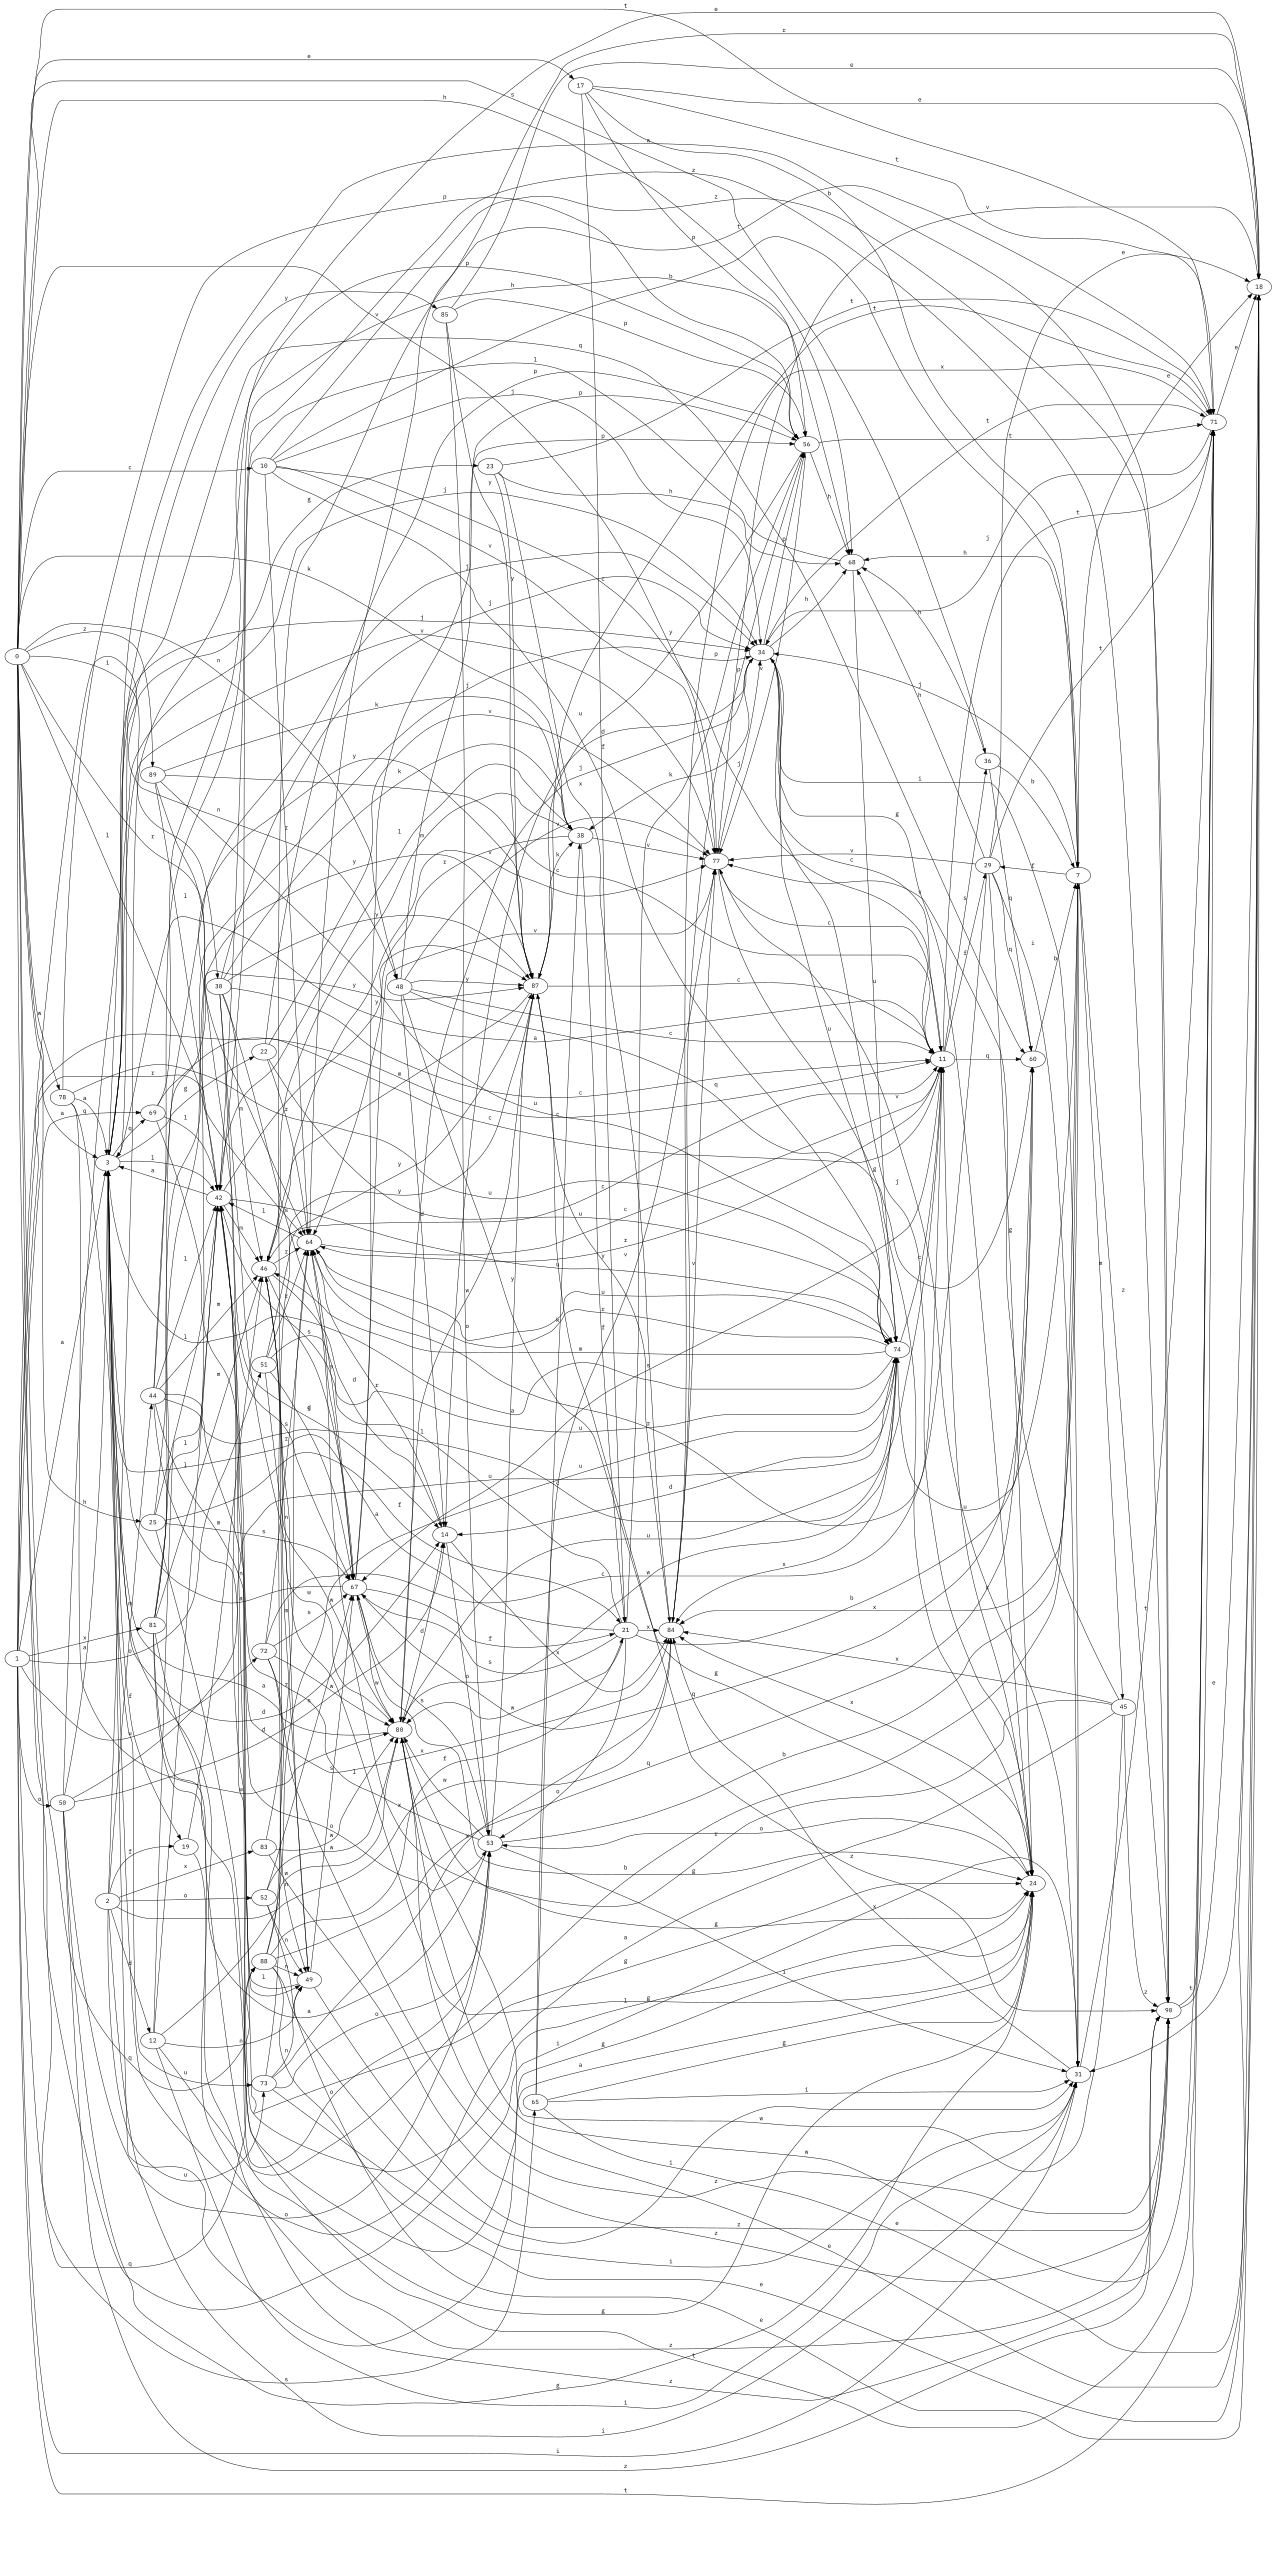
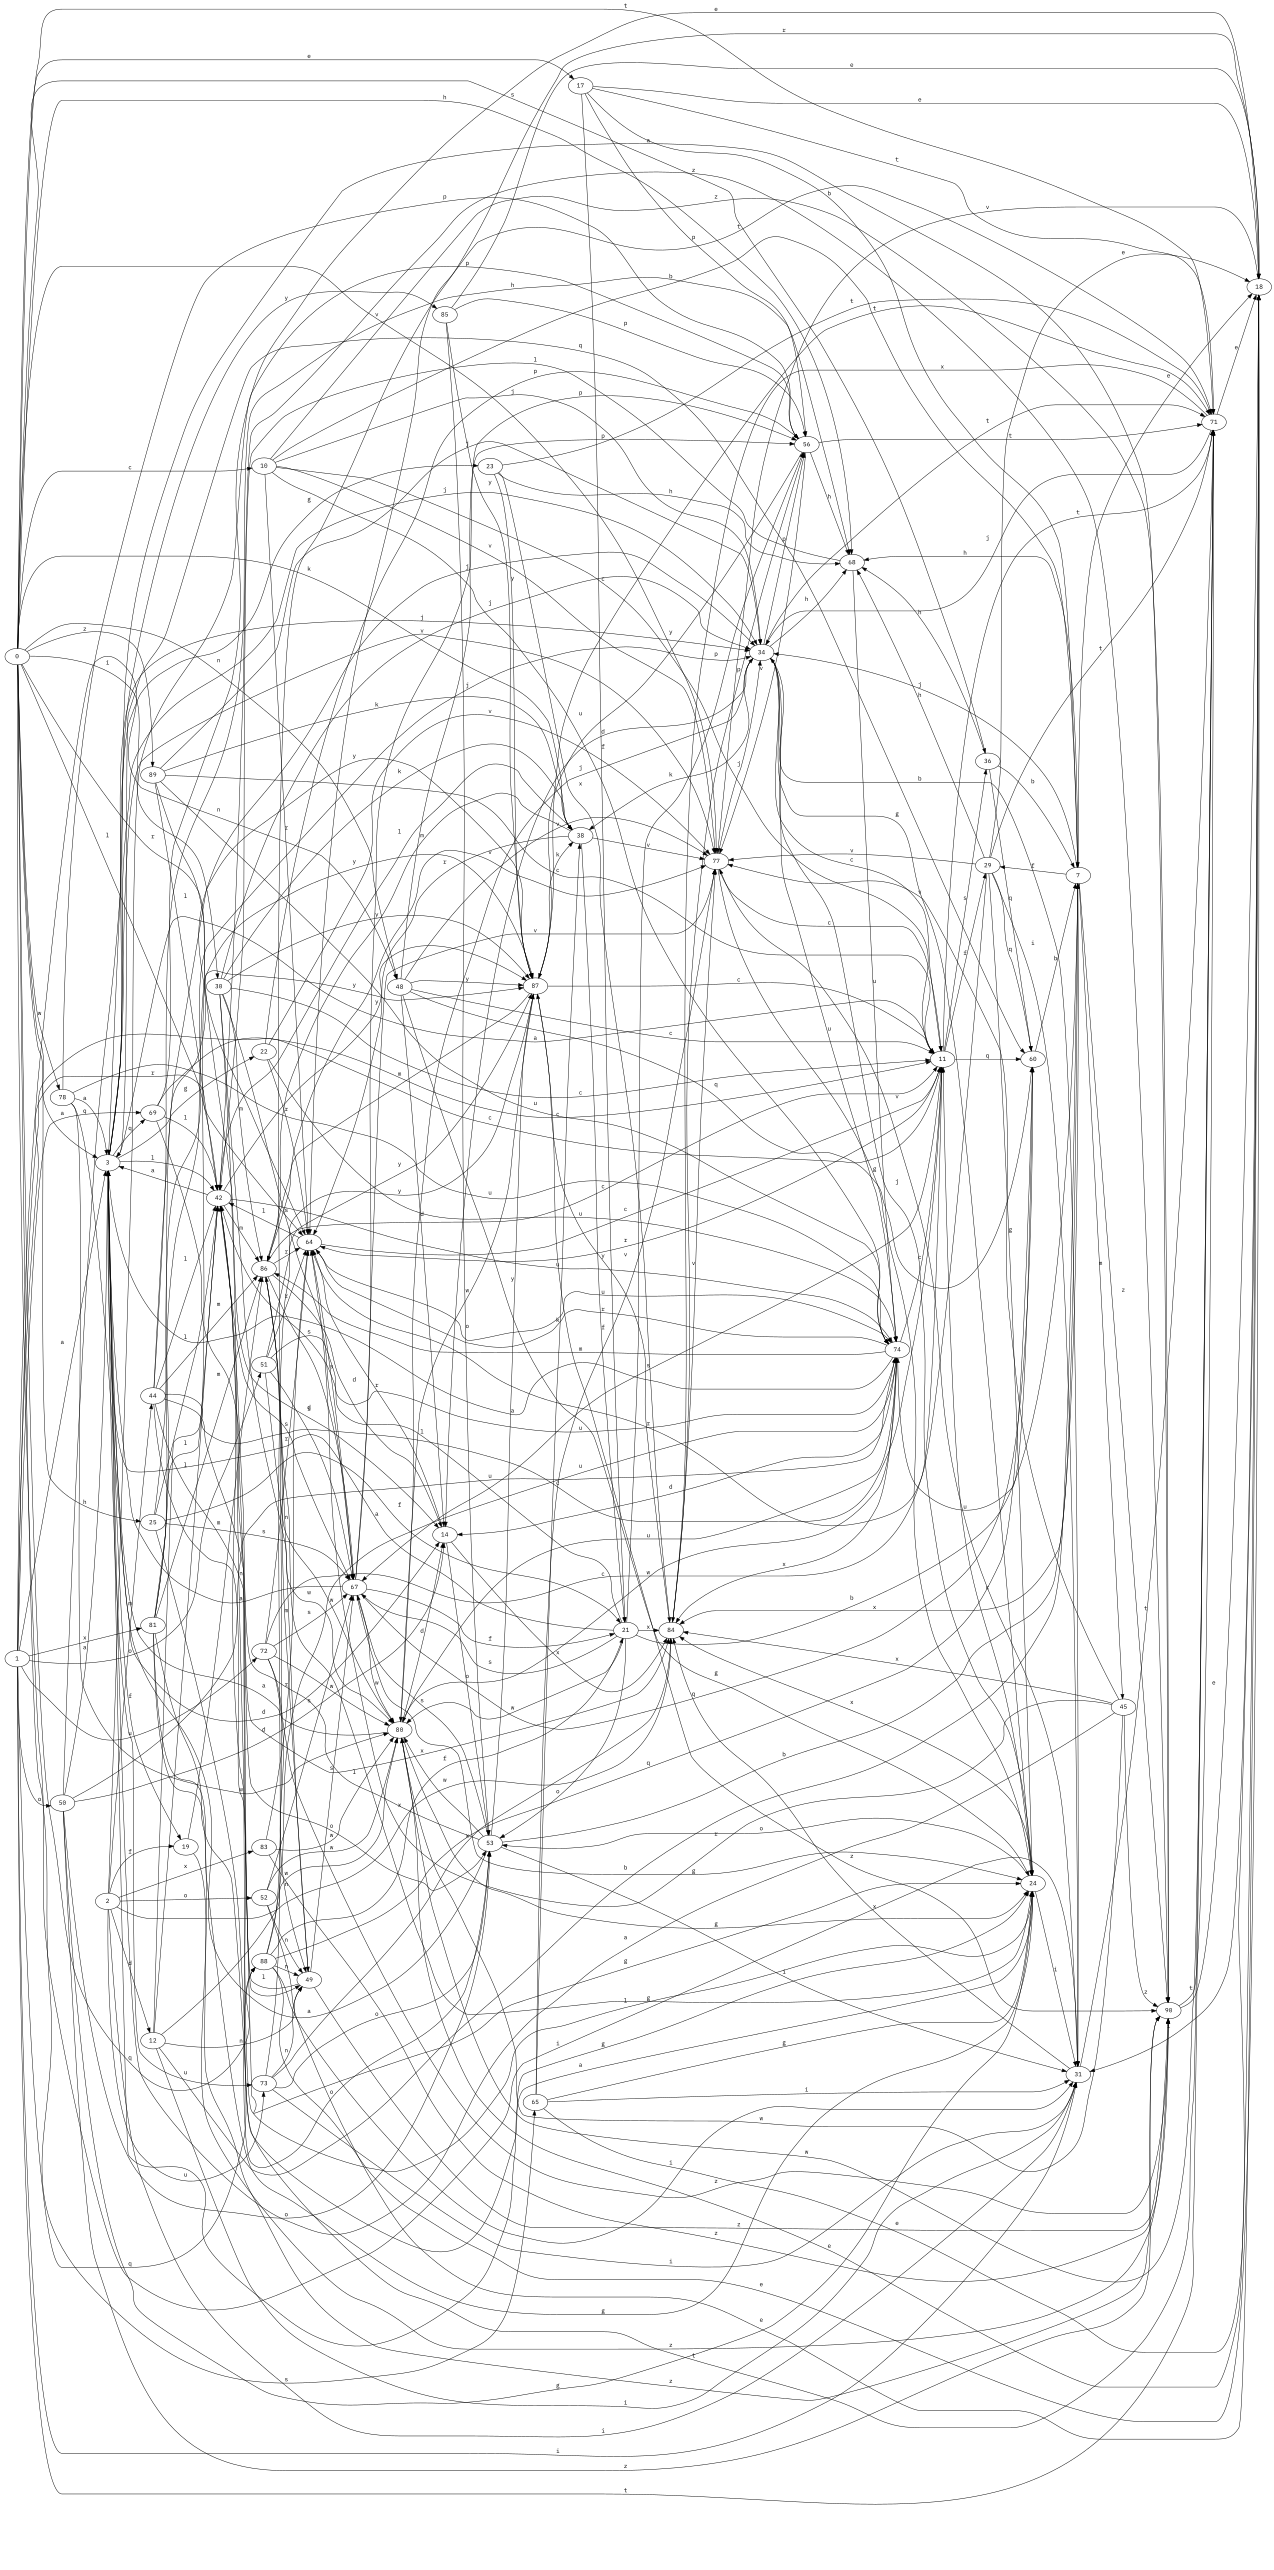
edge "89" -> "34": added, label "j"
edge "34" -> "31": label "i" -> "b"
node "46": label "46" -> "86"
edge "24" -> "31": added, label "i"
